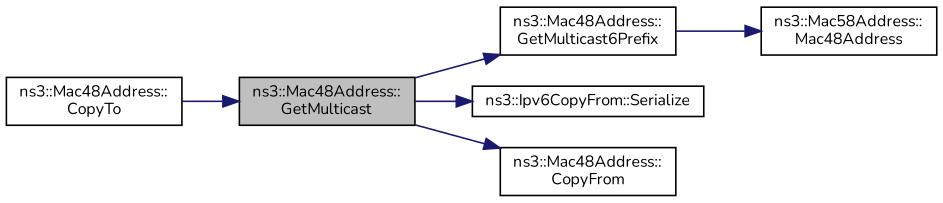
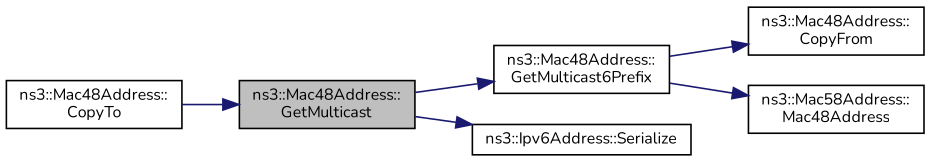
node "ns3::Ipv6CopyFrom::Serialize": label "ns3::Ipv6CopyFrom::Serialize" -> "ns3::Ipv6Address::Serialize"
edge "ns3::Mac48Address:: GetMulticast" -> "ns3::Mac48Address:: CopyFrom": now "ns3::Mac48Address:: GetMulticast6Prefix" -> "ns3::Mac48Address:: CopyFrom"
